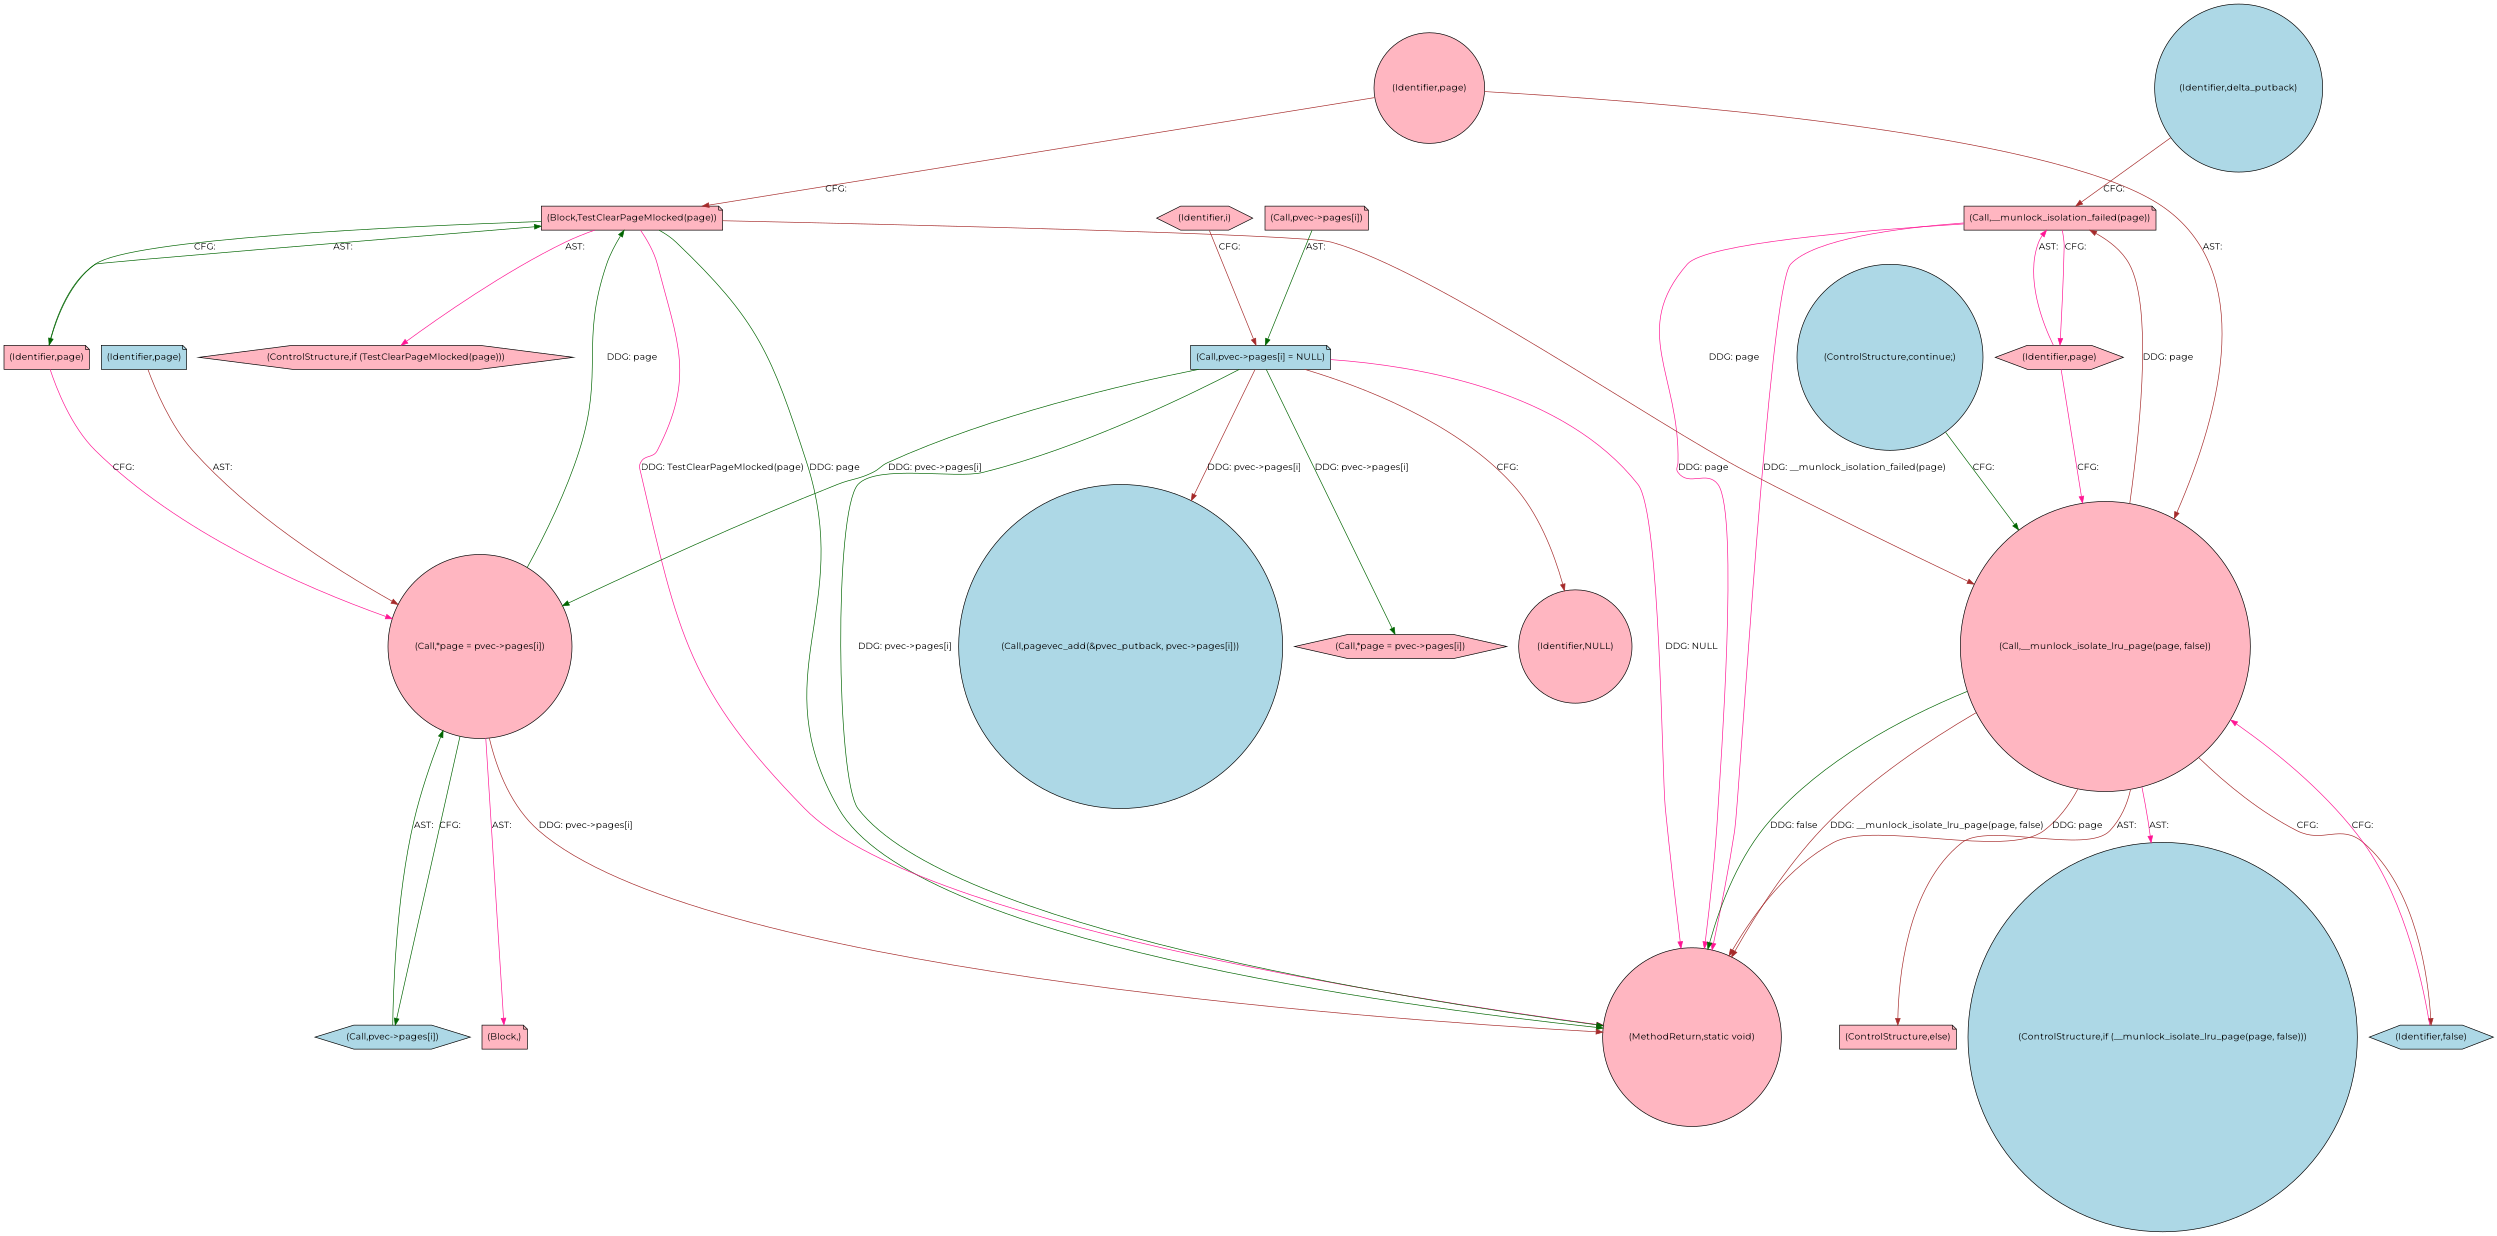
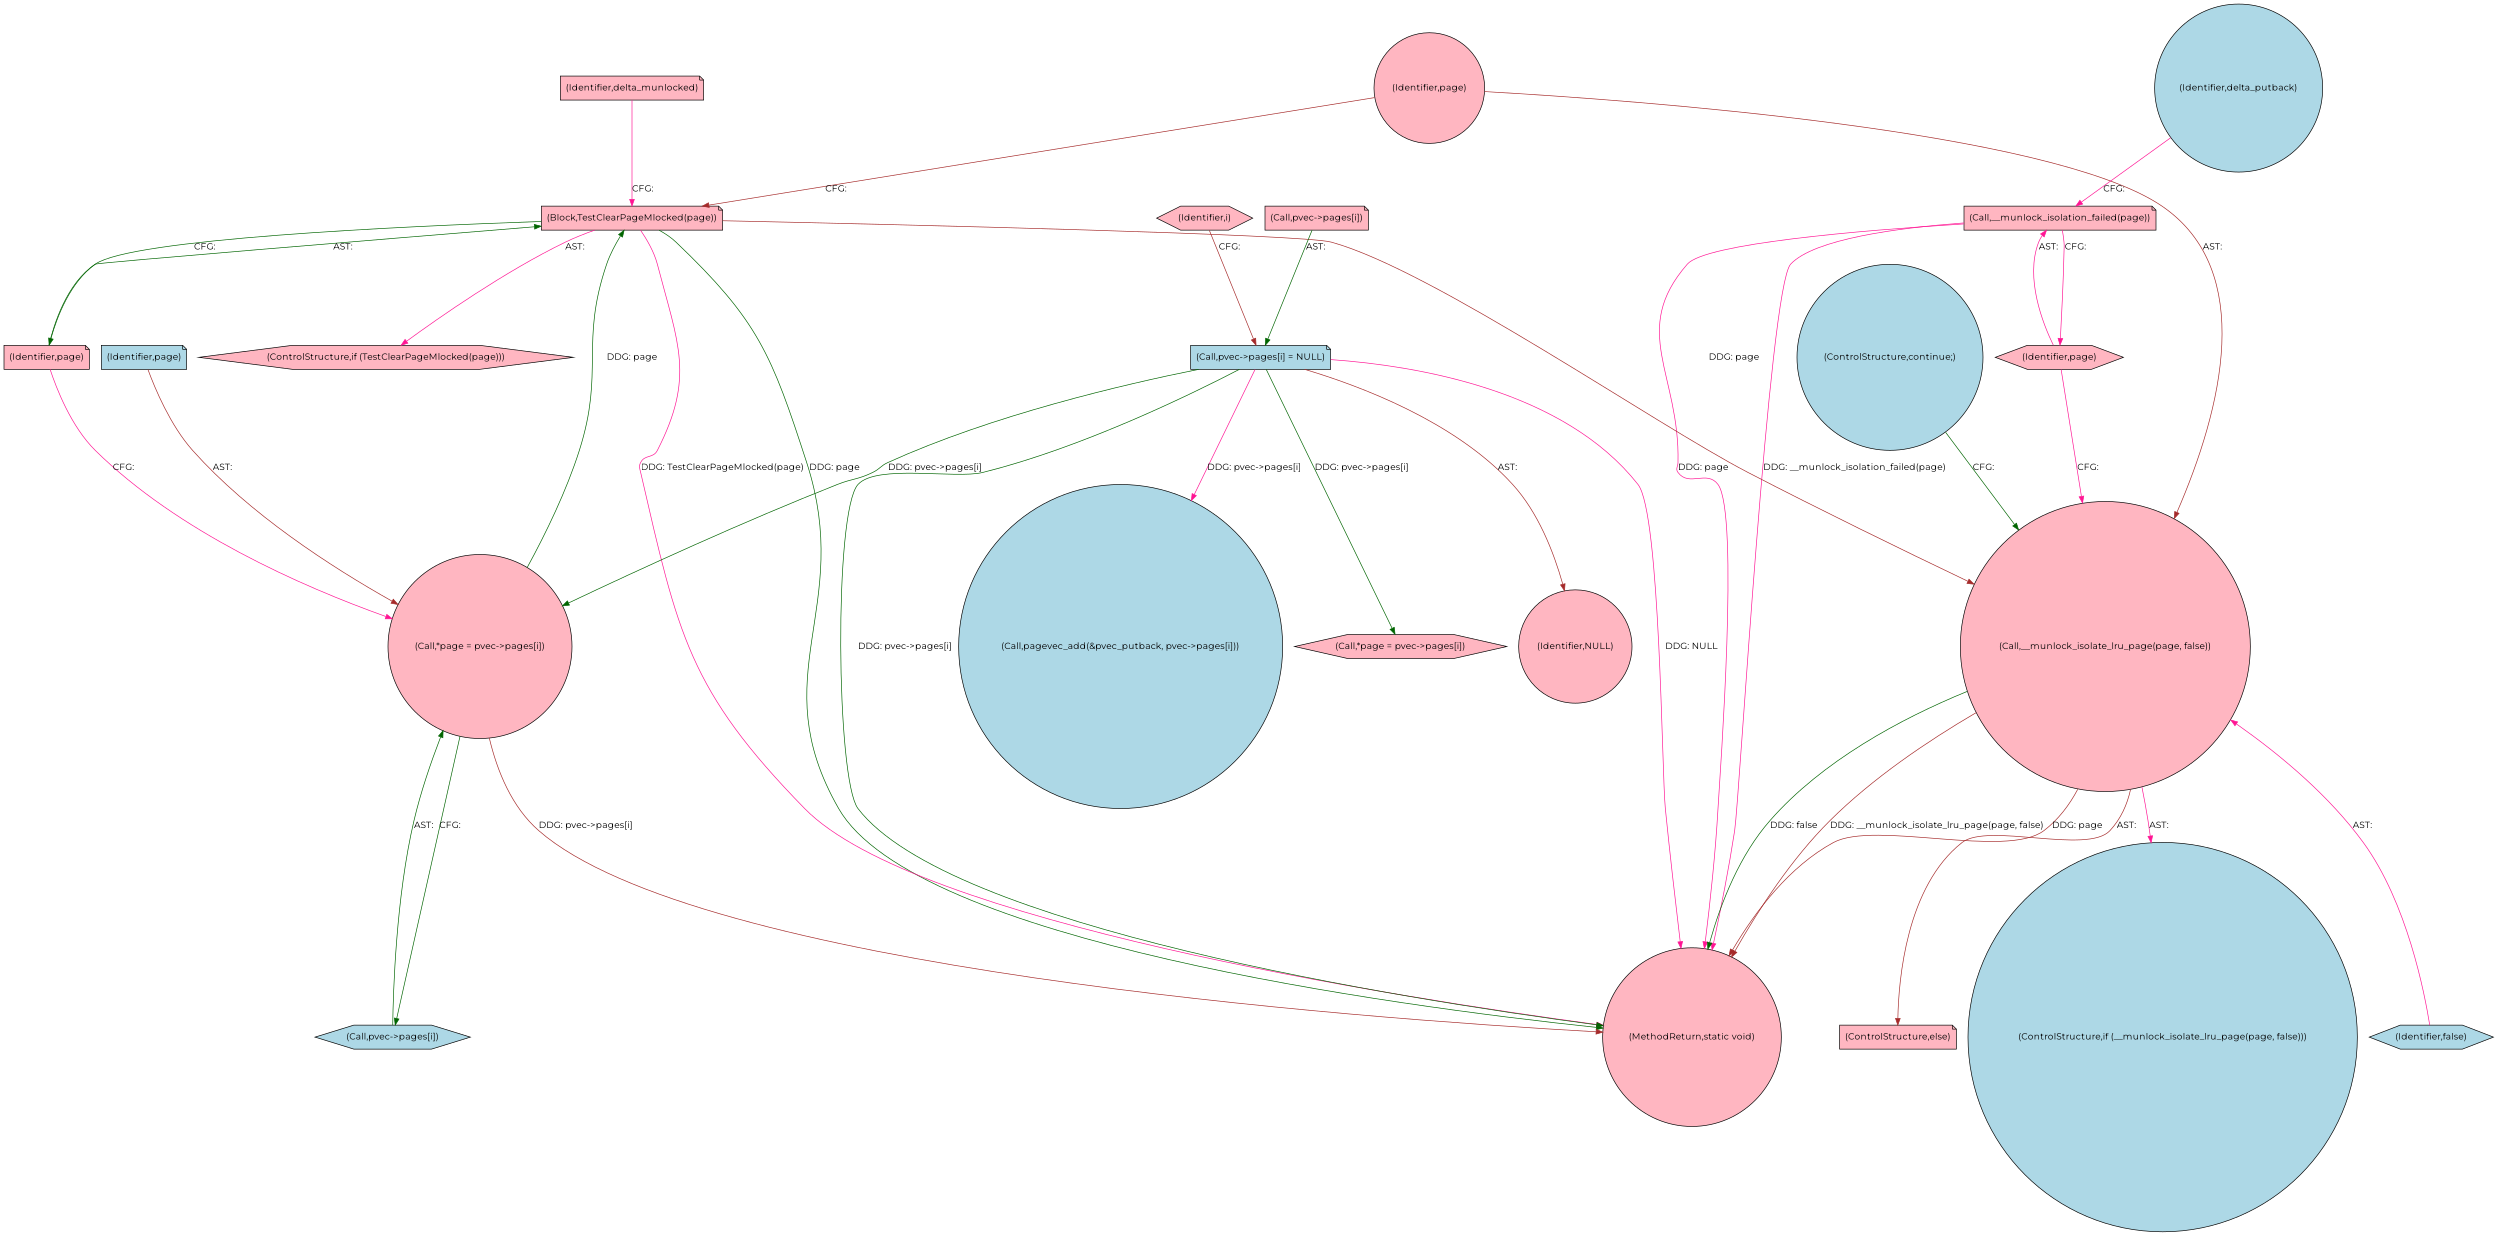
node "(Identifier,delta_munlocked)": added
edge "(Identifier,delta_putback)" -> "(Call,__munlock_isolation_failed(page))": color brown -> deeppink
edge "(Call,__munlock_isolate_lru_page(page, false))" -> "(Call,__munlock_isolation_failed(page))": removed, label "DDG: page"
edge "(Call,pvec->pages[i] = NULL)" -> "(Call,pagevec_add(&pvec_putback, pvec->pages[i]))": color brown -> deeppink
edge "(Call,pvec->pages[i] = NULL)" -> "(Identifier,NULL)": label "CFG: " -> "AST: "
edge "(Identifier,false)" -> "(Call,__munlock_isolate_lru_page(page, false))": label "CFG: " -> "AST: "
edge "(Call,__munlock_isolate_lru_page(page, false))" -> "(Identifier,false)": removed, label "CFG:"
node "(Block,)": removed
